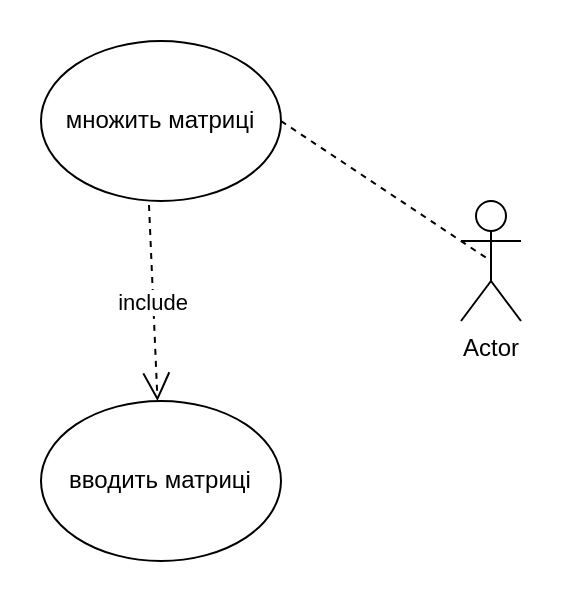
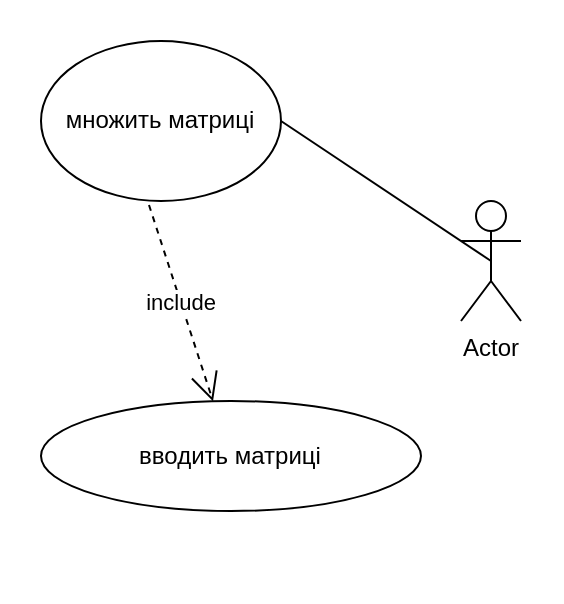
edge "множить матриці" -- "Actor": style dashed -> solid
node "вводить матриці": size 240x160 -> 380x110
